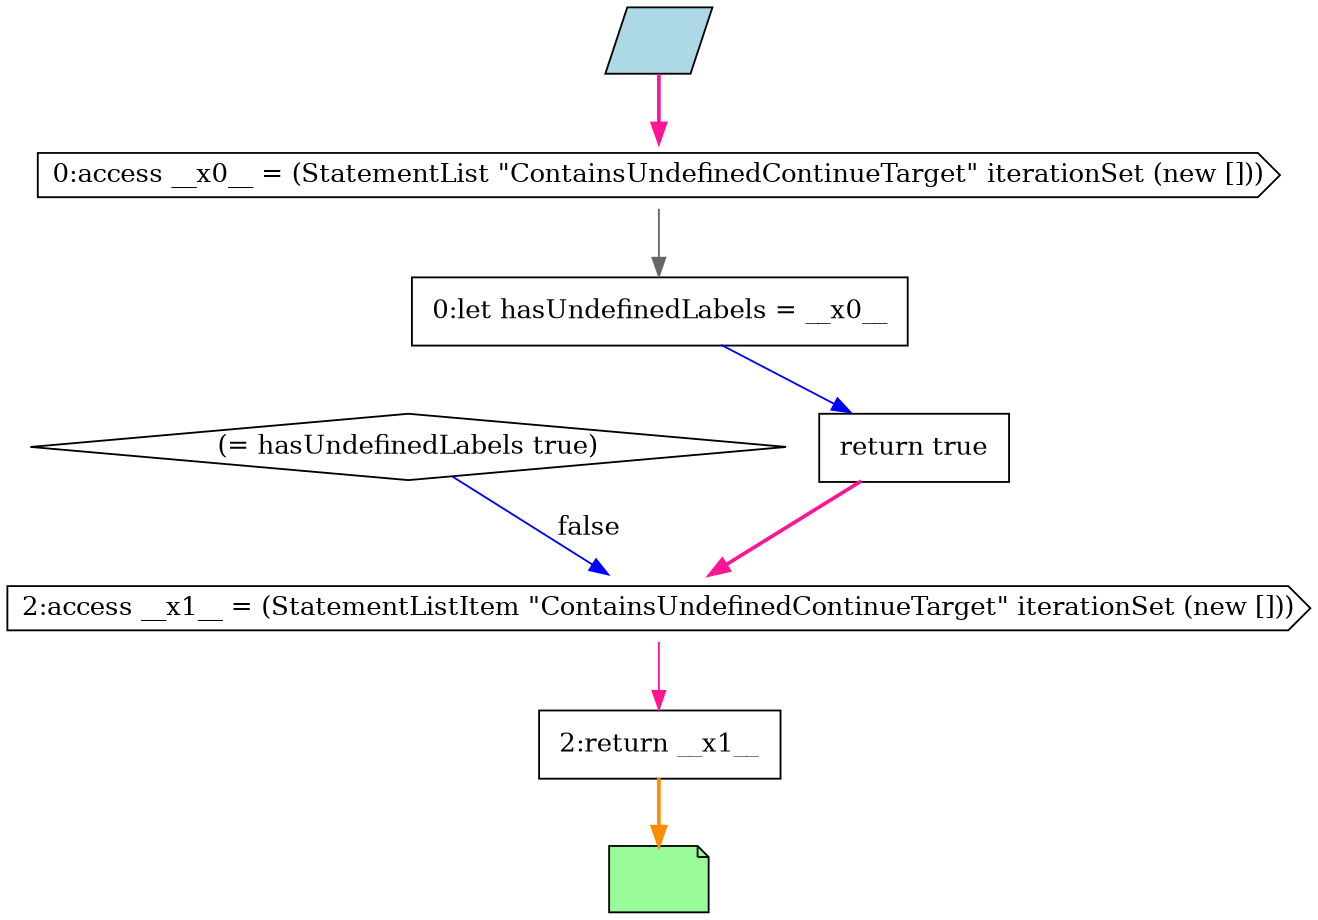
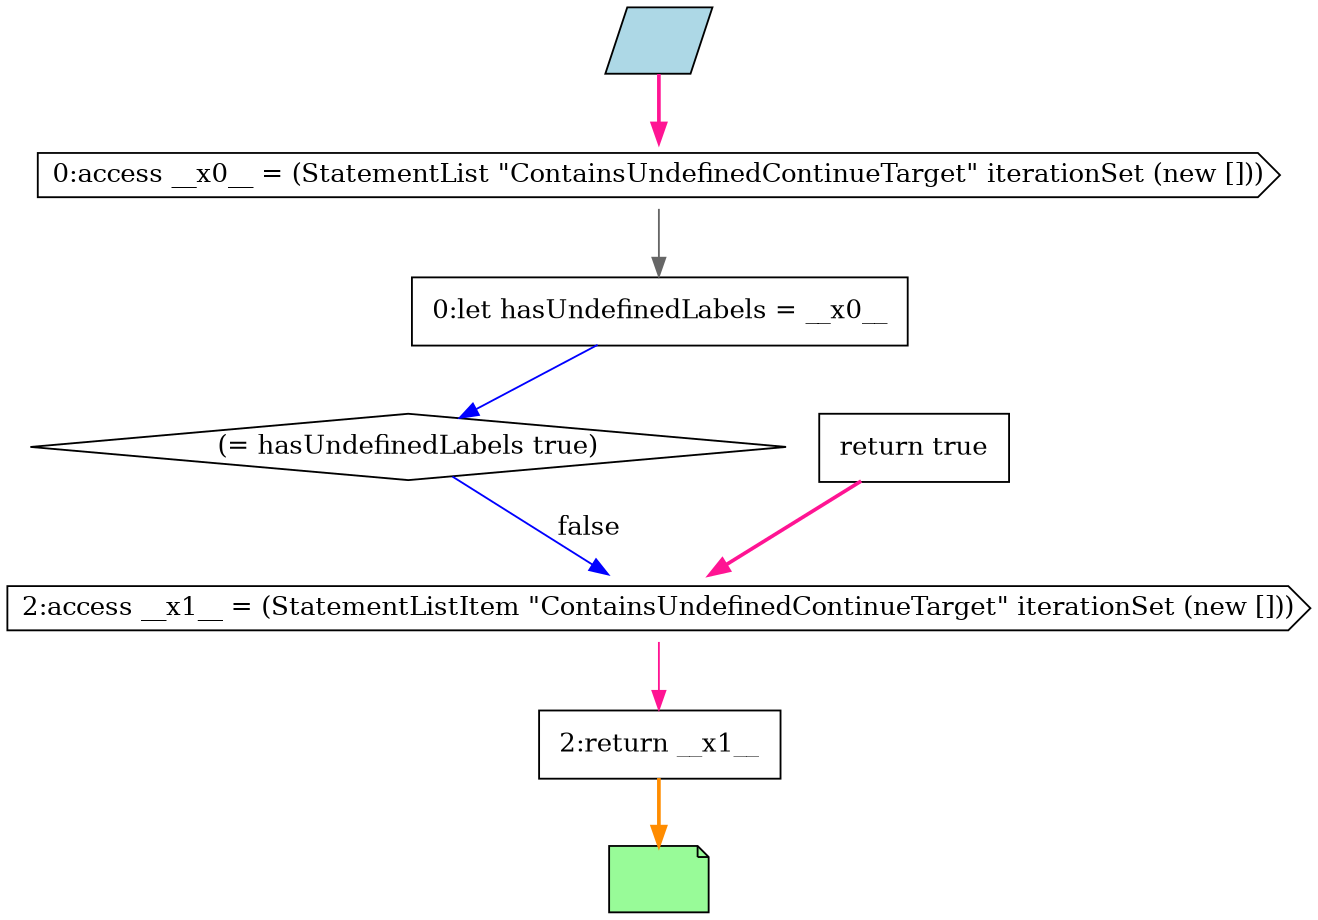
edge "0:let hasUndefinedLabels = __x0__" -> "return true": now "0:let hasUndefinedLabels = __x0__" -> "(= hasUndefinedLabels true)"
